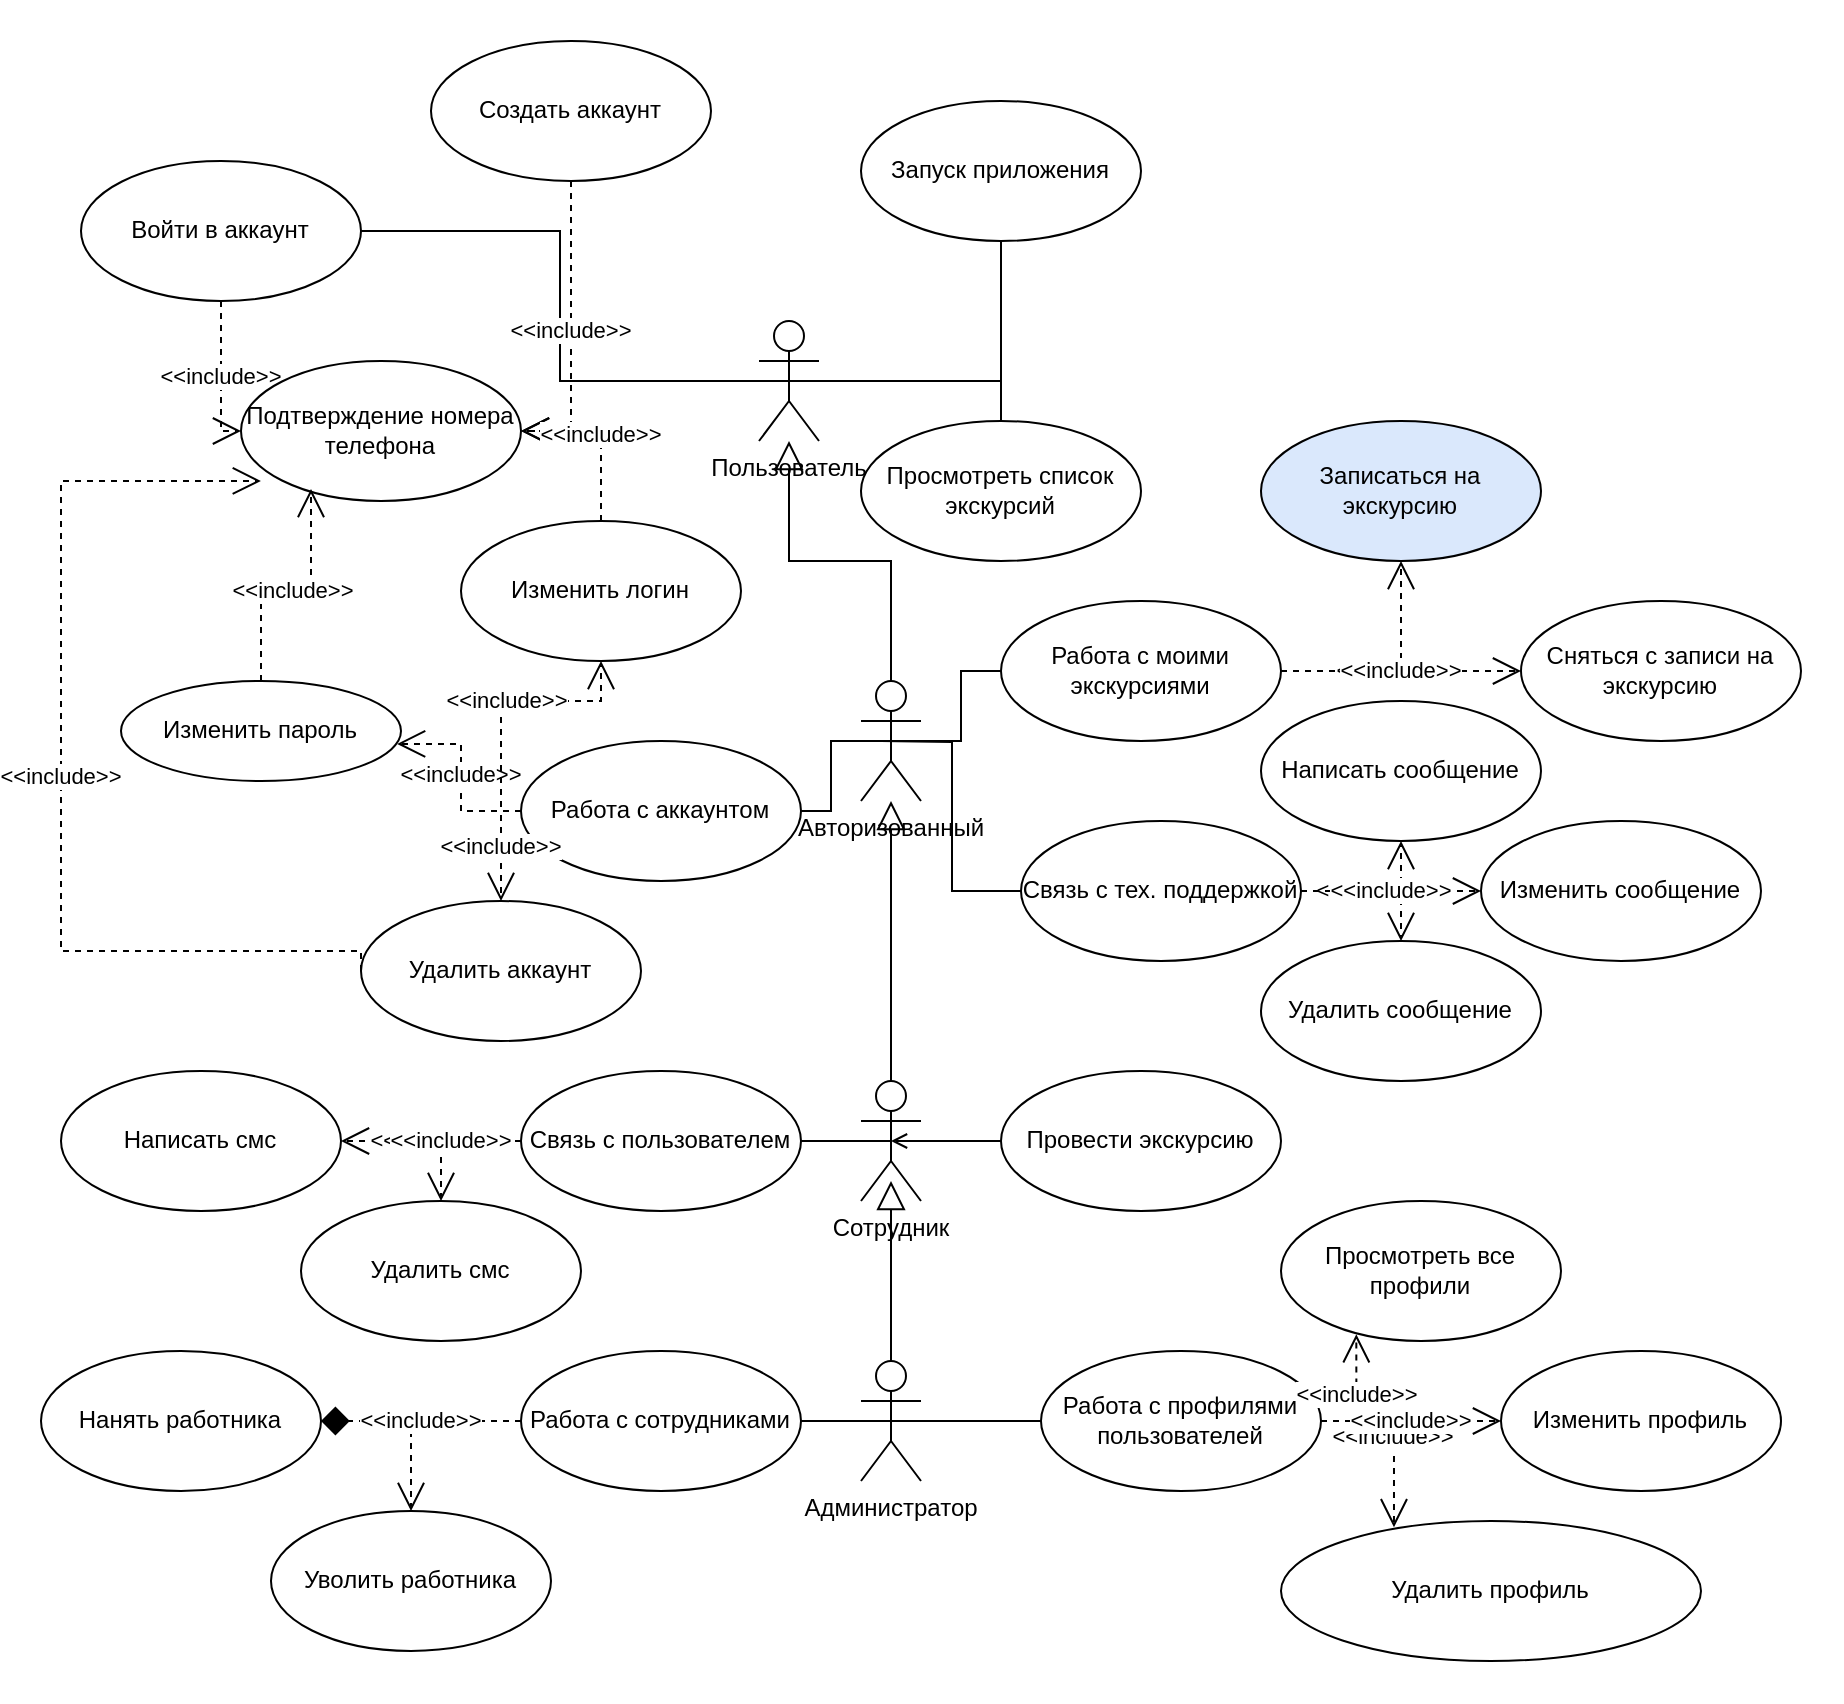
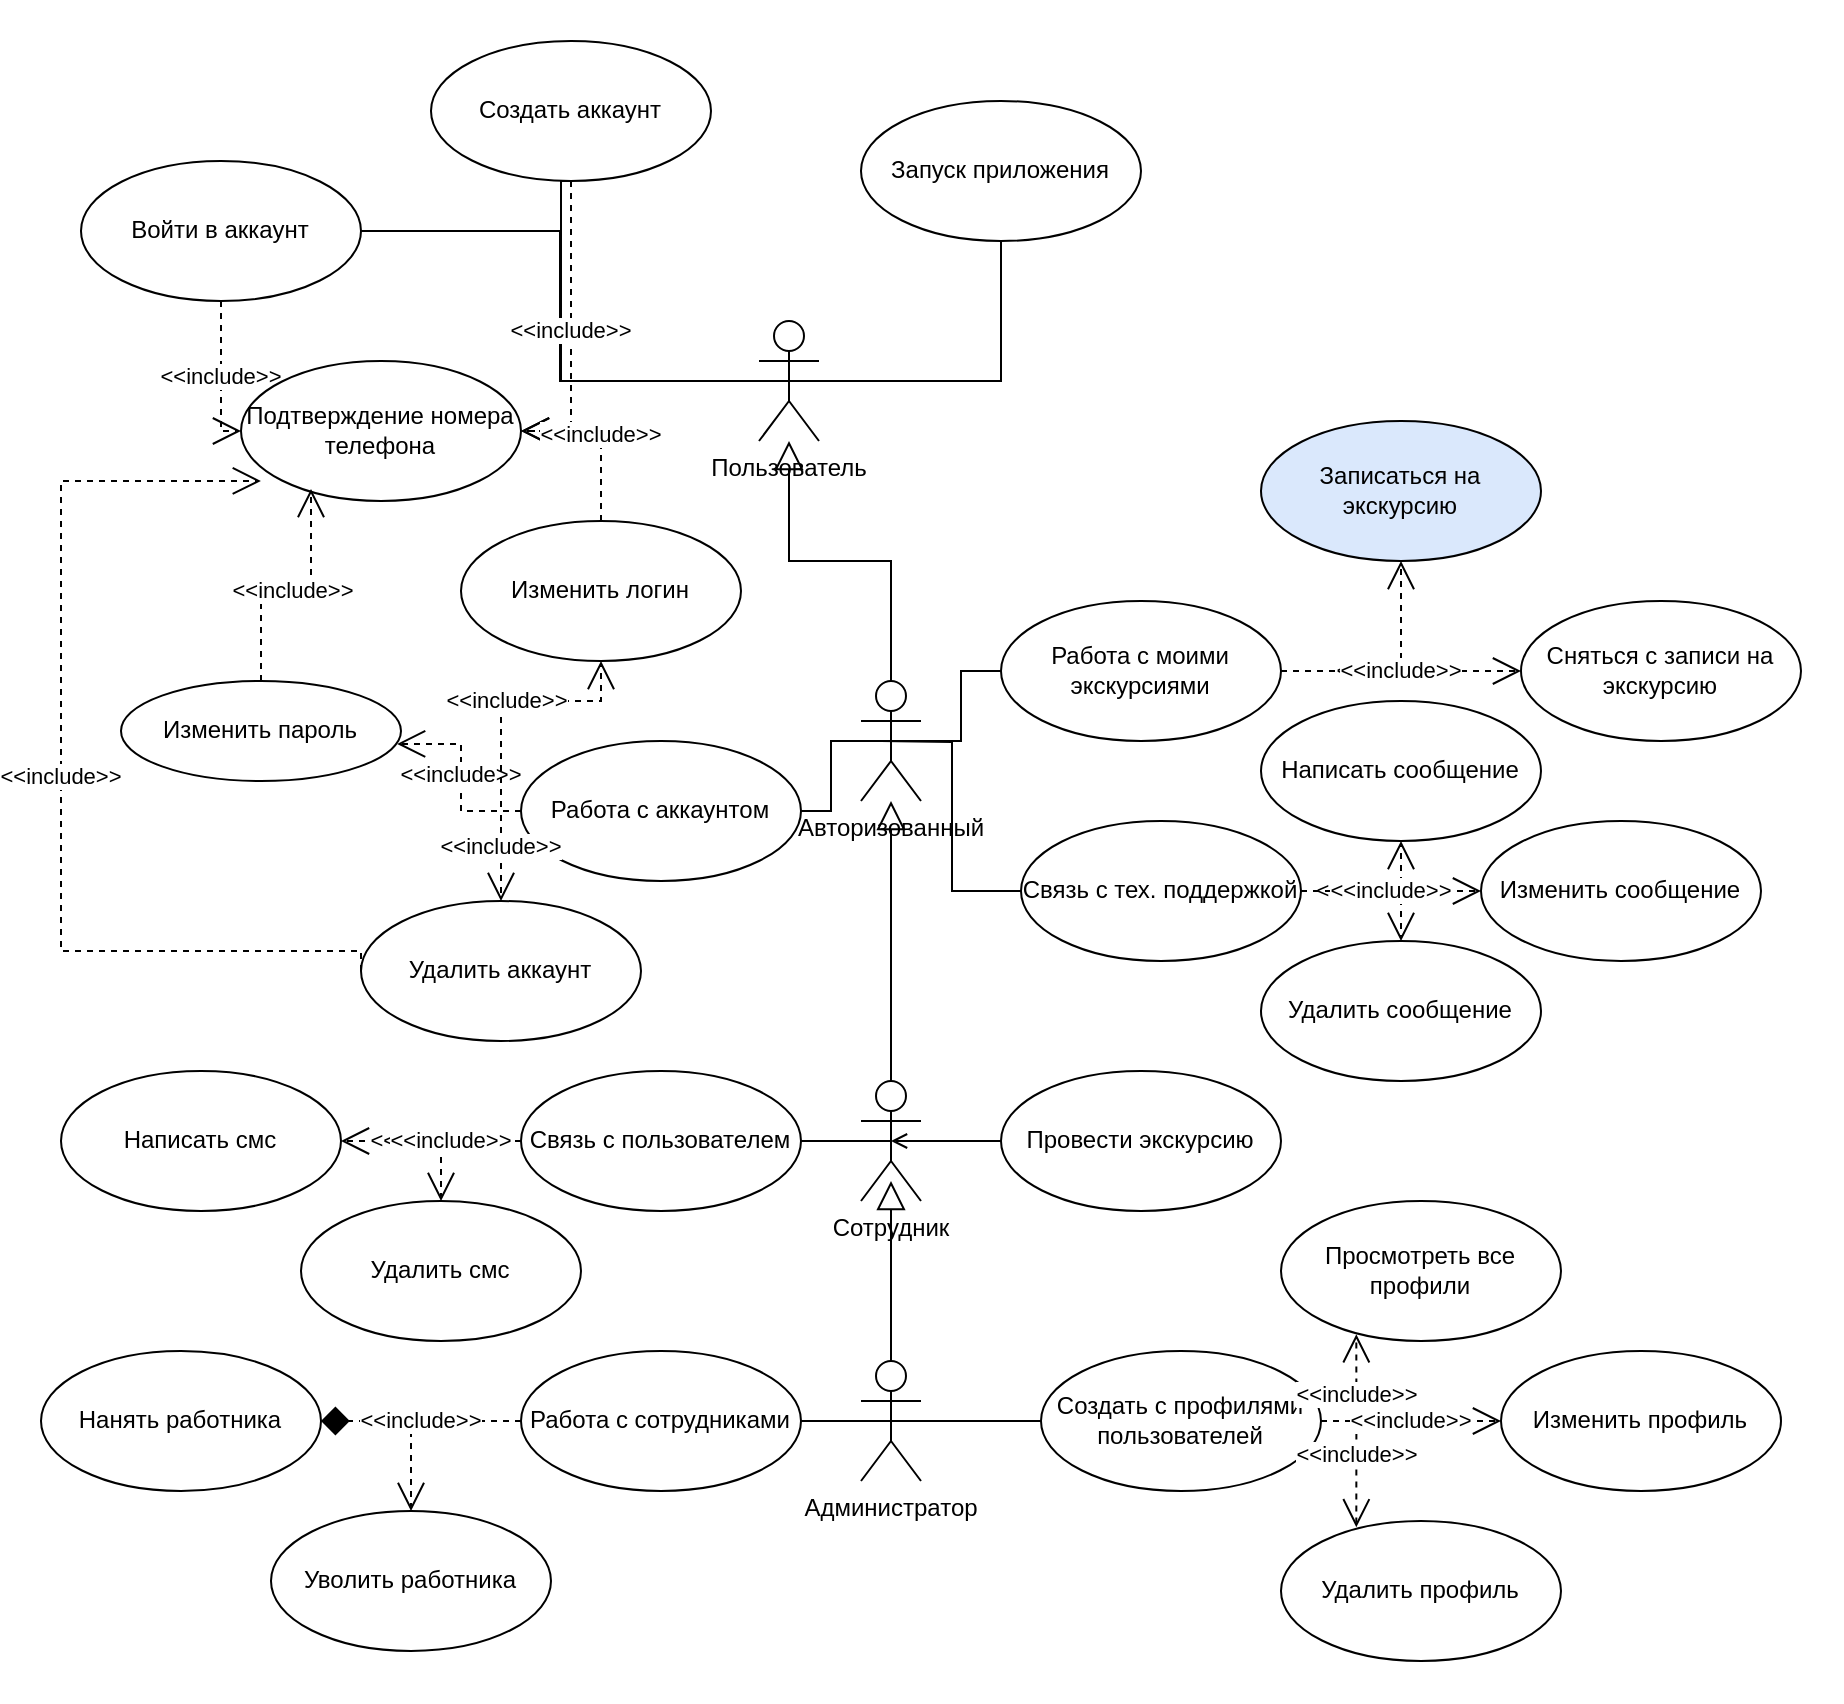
edge "Создать аккаунт" -- "Пользователь": added
edge "Пользователь" -- "Просмотреть список экскурсий": removed
node "Просмотреть список экскурсий": removed
node "Работа с профилями пользователей": label "Работа с профилями пользователей" -> "Создать с профилями пользователей"
node "Удалить профиль": size 420x140 -> 280x140
